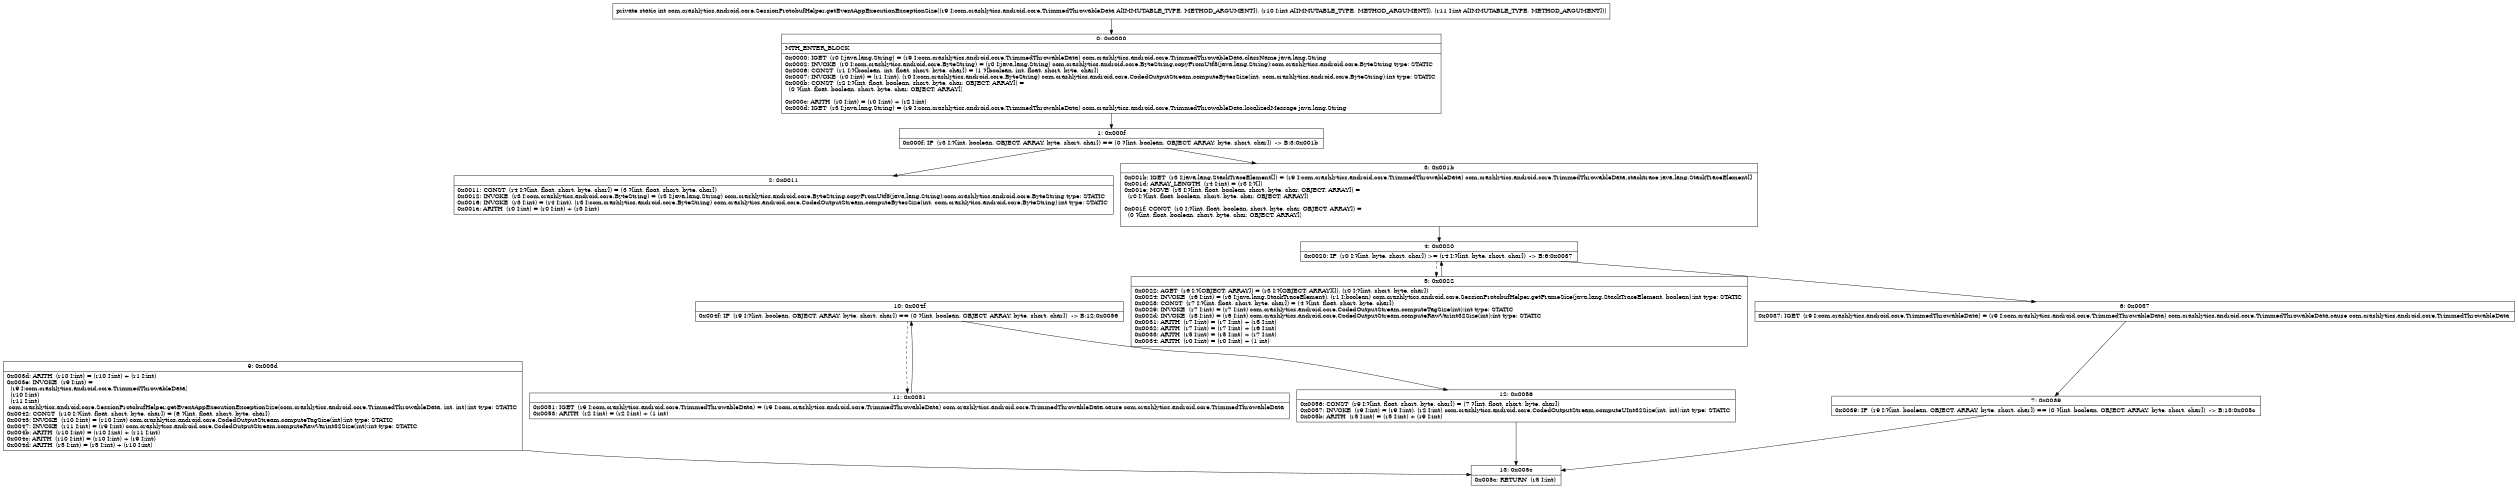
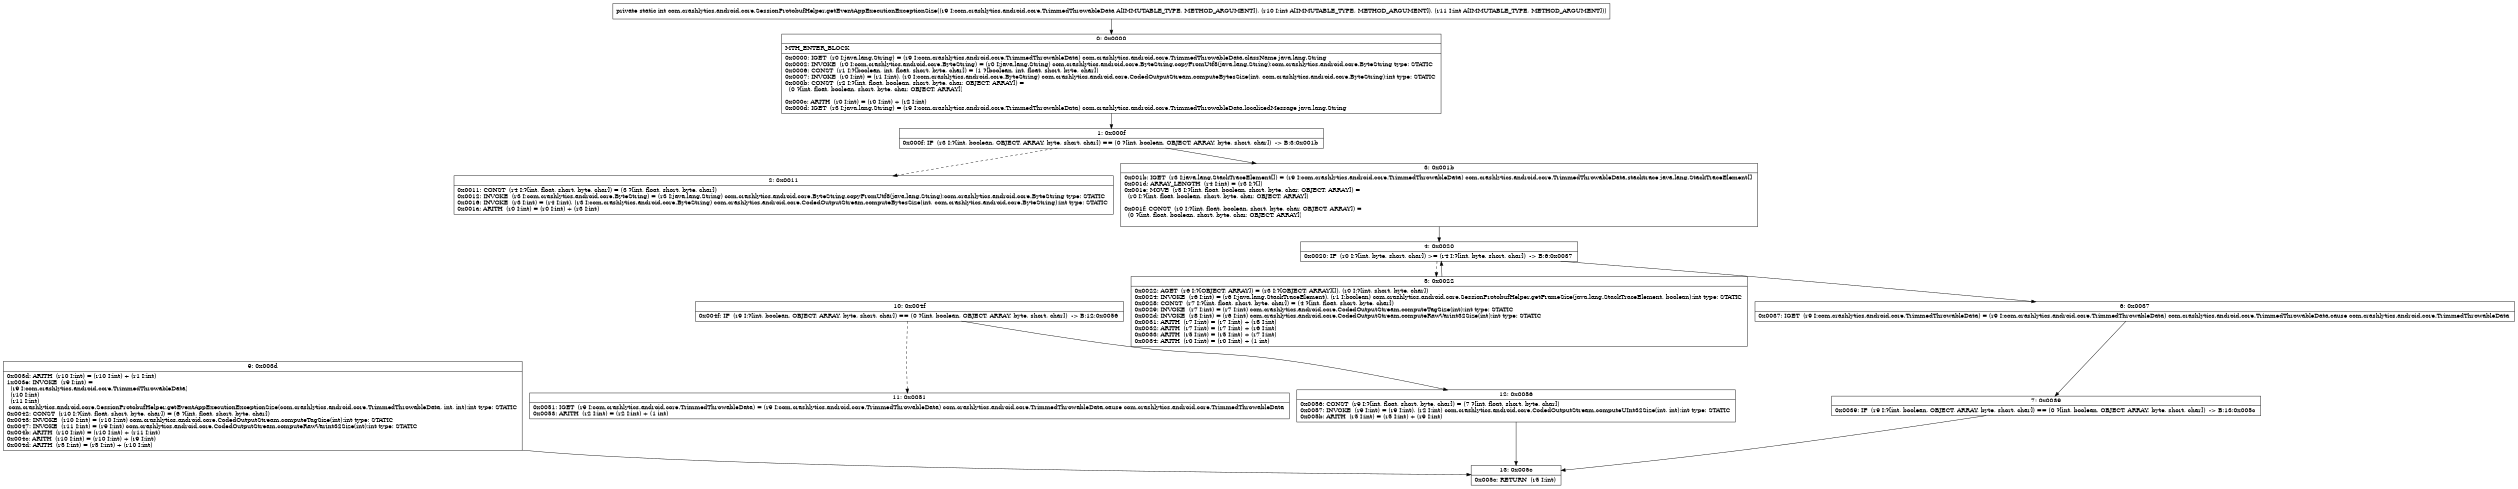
edge "1: 0x000f" -> "2: 0x0011": style solid -> dashed
edge "11: 0x0051" -> "10: 0x004f": removed
node "9: 0x003d": text "0x003e: INVOKE  (r9 I:int) =" -> "1x003e: INVOKE  (r9 I:int) ="
